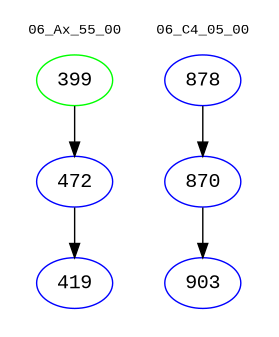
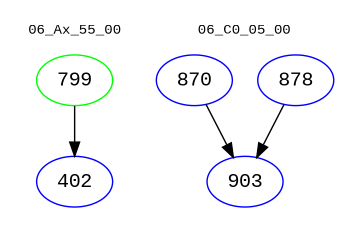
cluster "06_C4_05_00": label "06_C4_05_00" -> "06_C0_05_00"
node "399": label "399" -> "799"
edge "878" -> "870": now "878" -> "903"
node "472": label "472" -> "402"
node "419": removed
